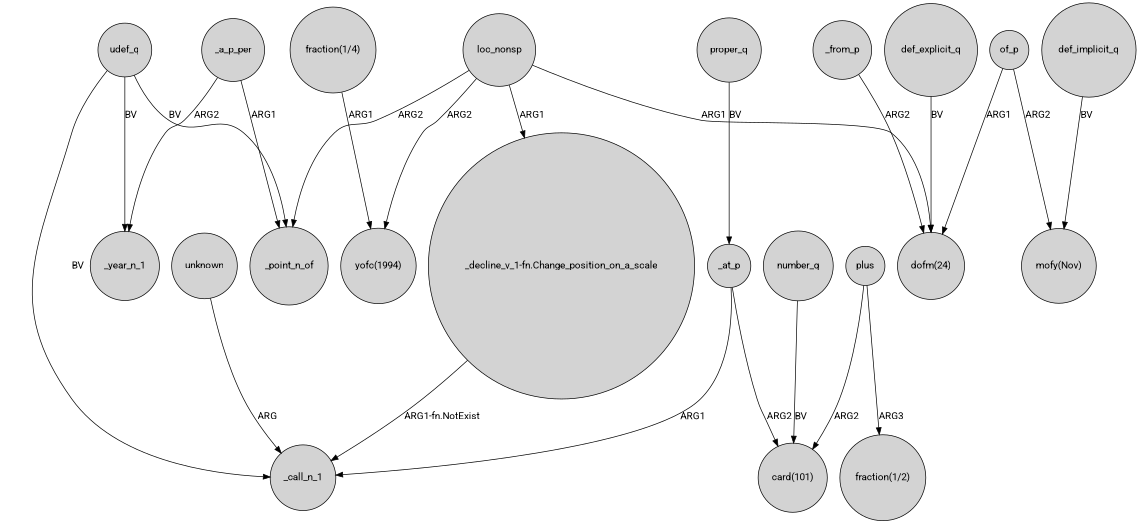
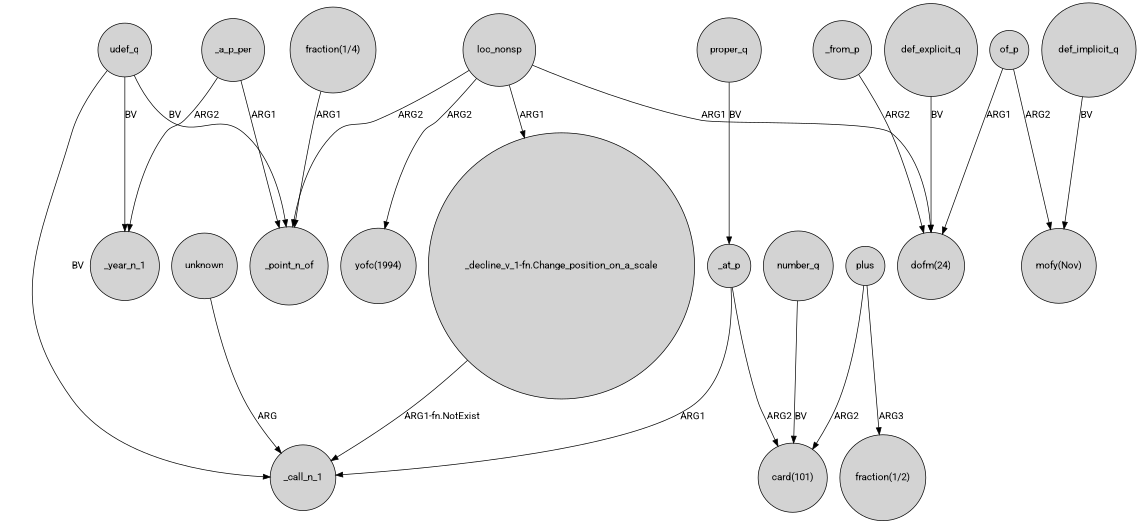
edge "fraction(1/4)" -> "yofc(1994)": now "fraction(1/4)" -> "_point_n_of"
